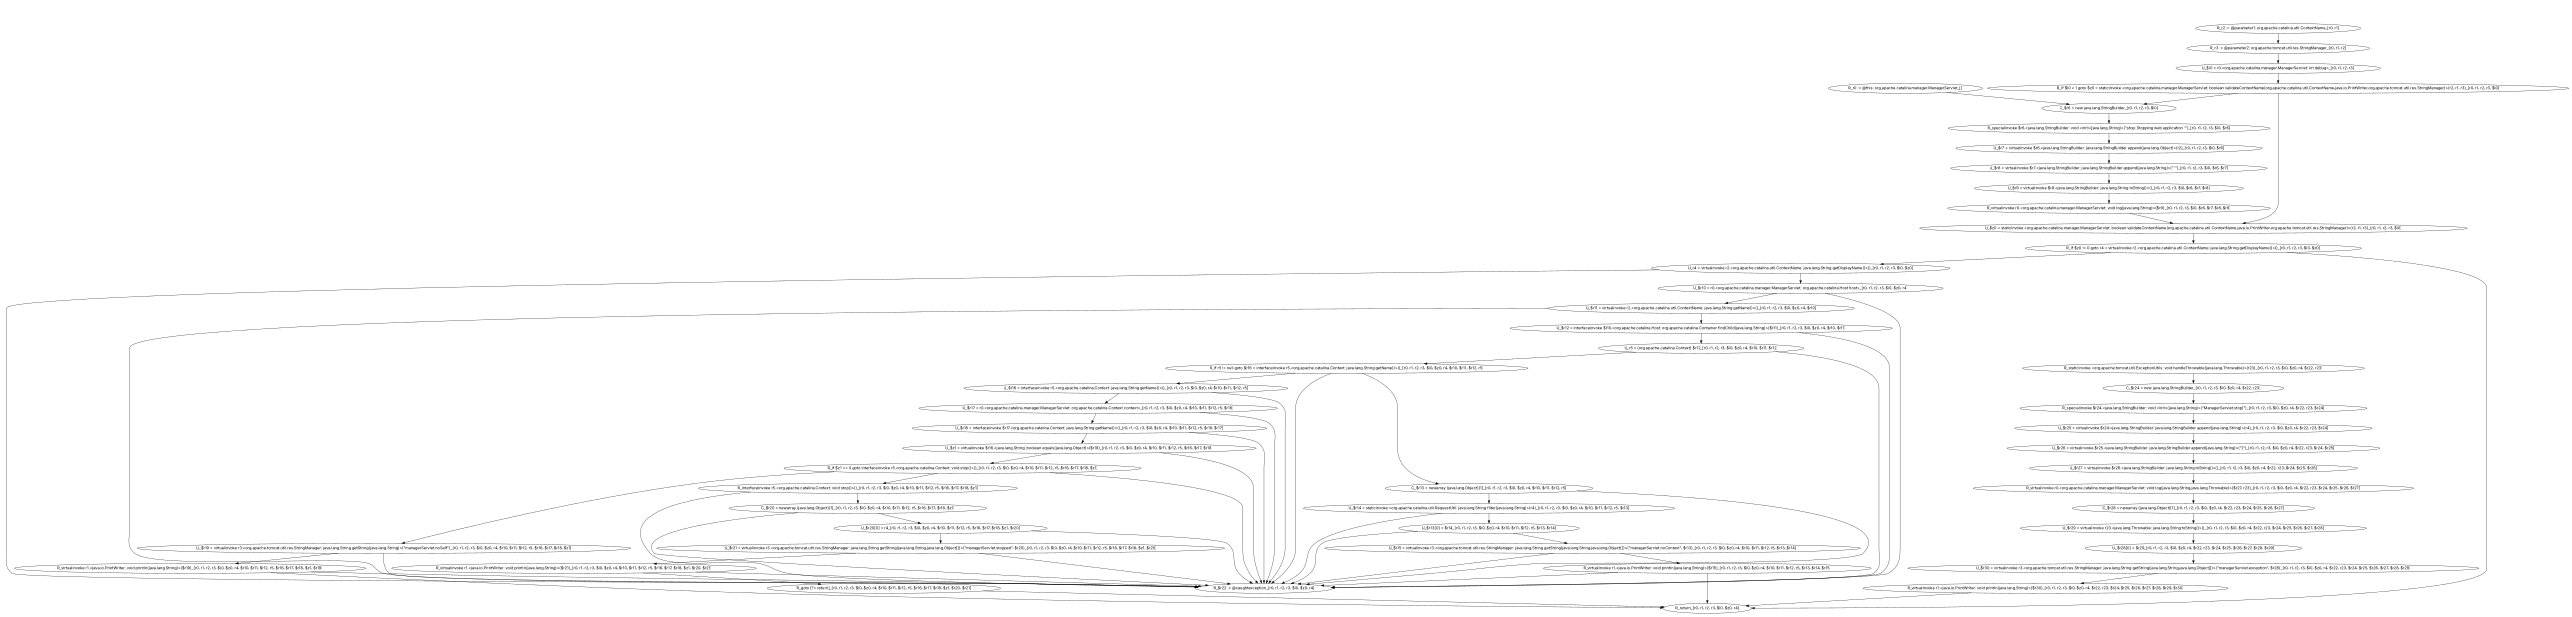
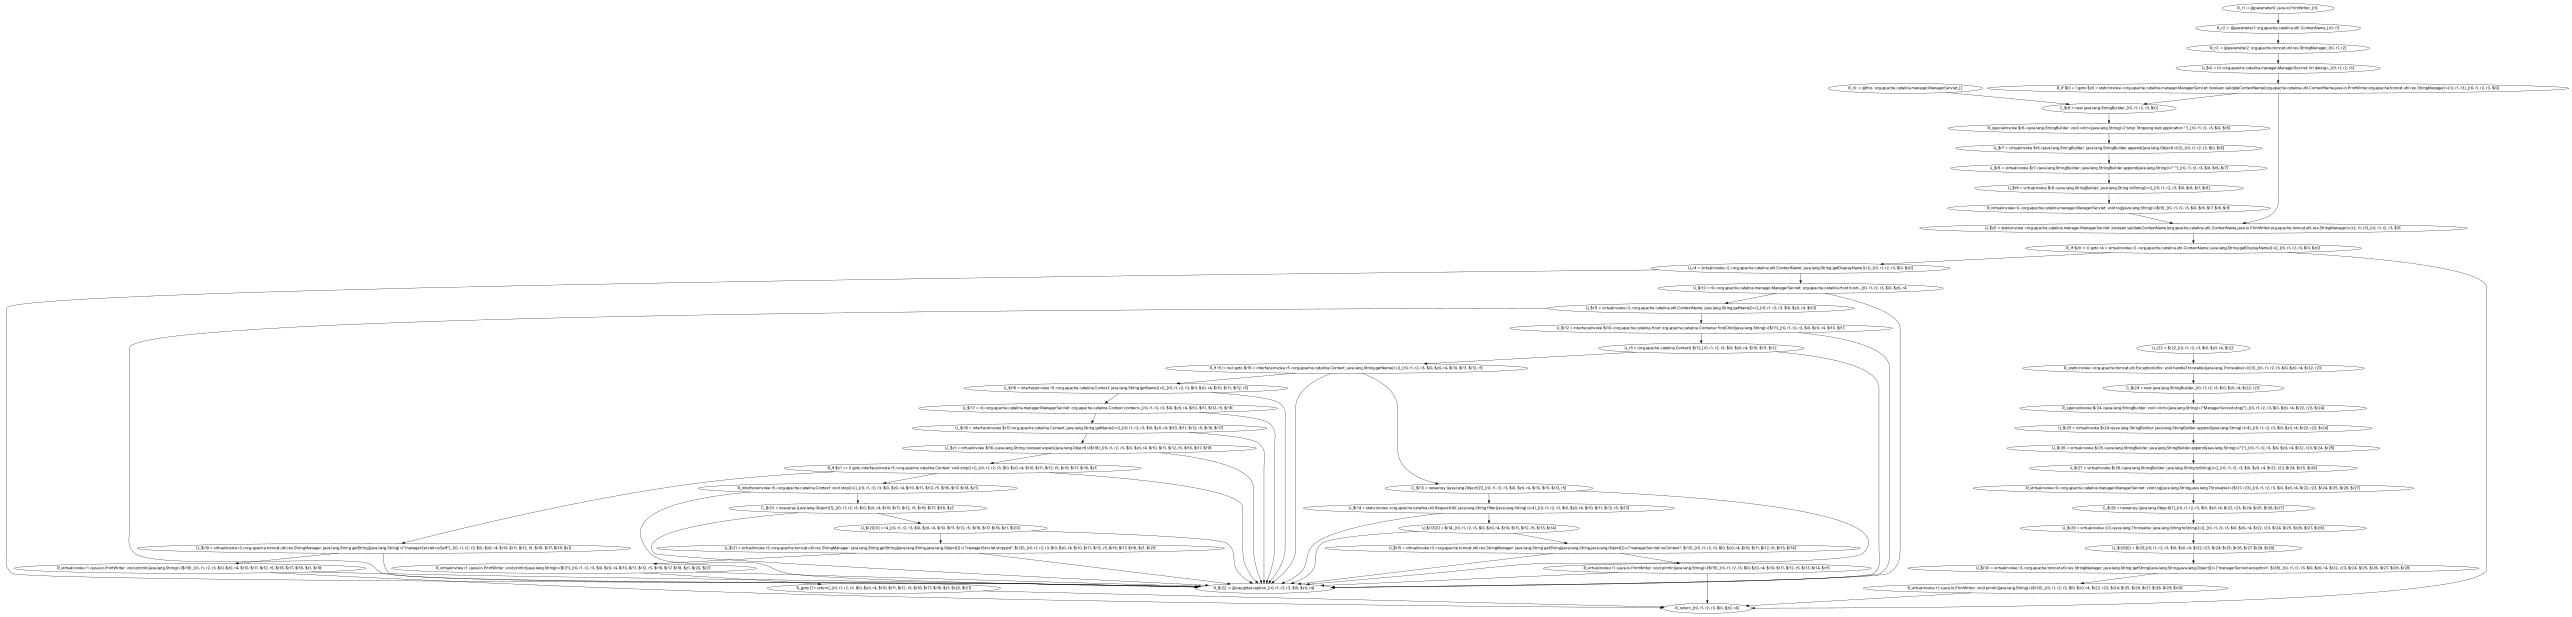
node "R_r1 := @parameter0: java.io.PrintWriter_[r0]": added
node "U_r23 = $r22_[r0, r1, r2, r3, $i0, $z0, r4, $r22]": added
